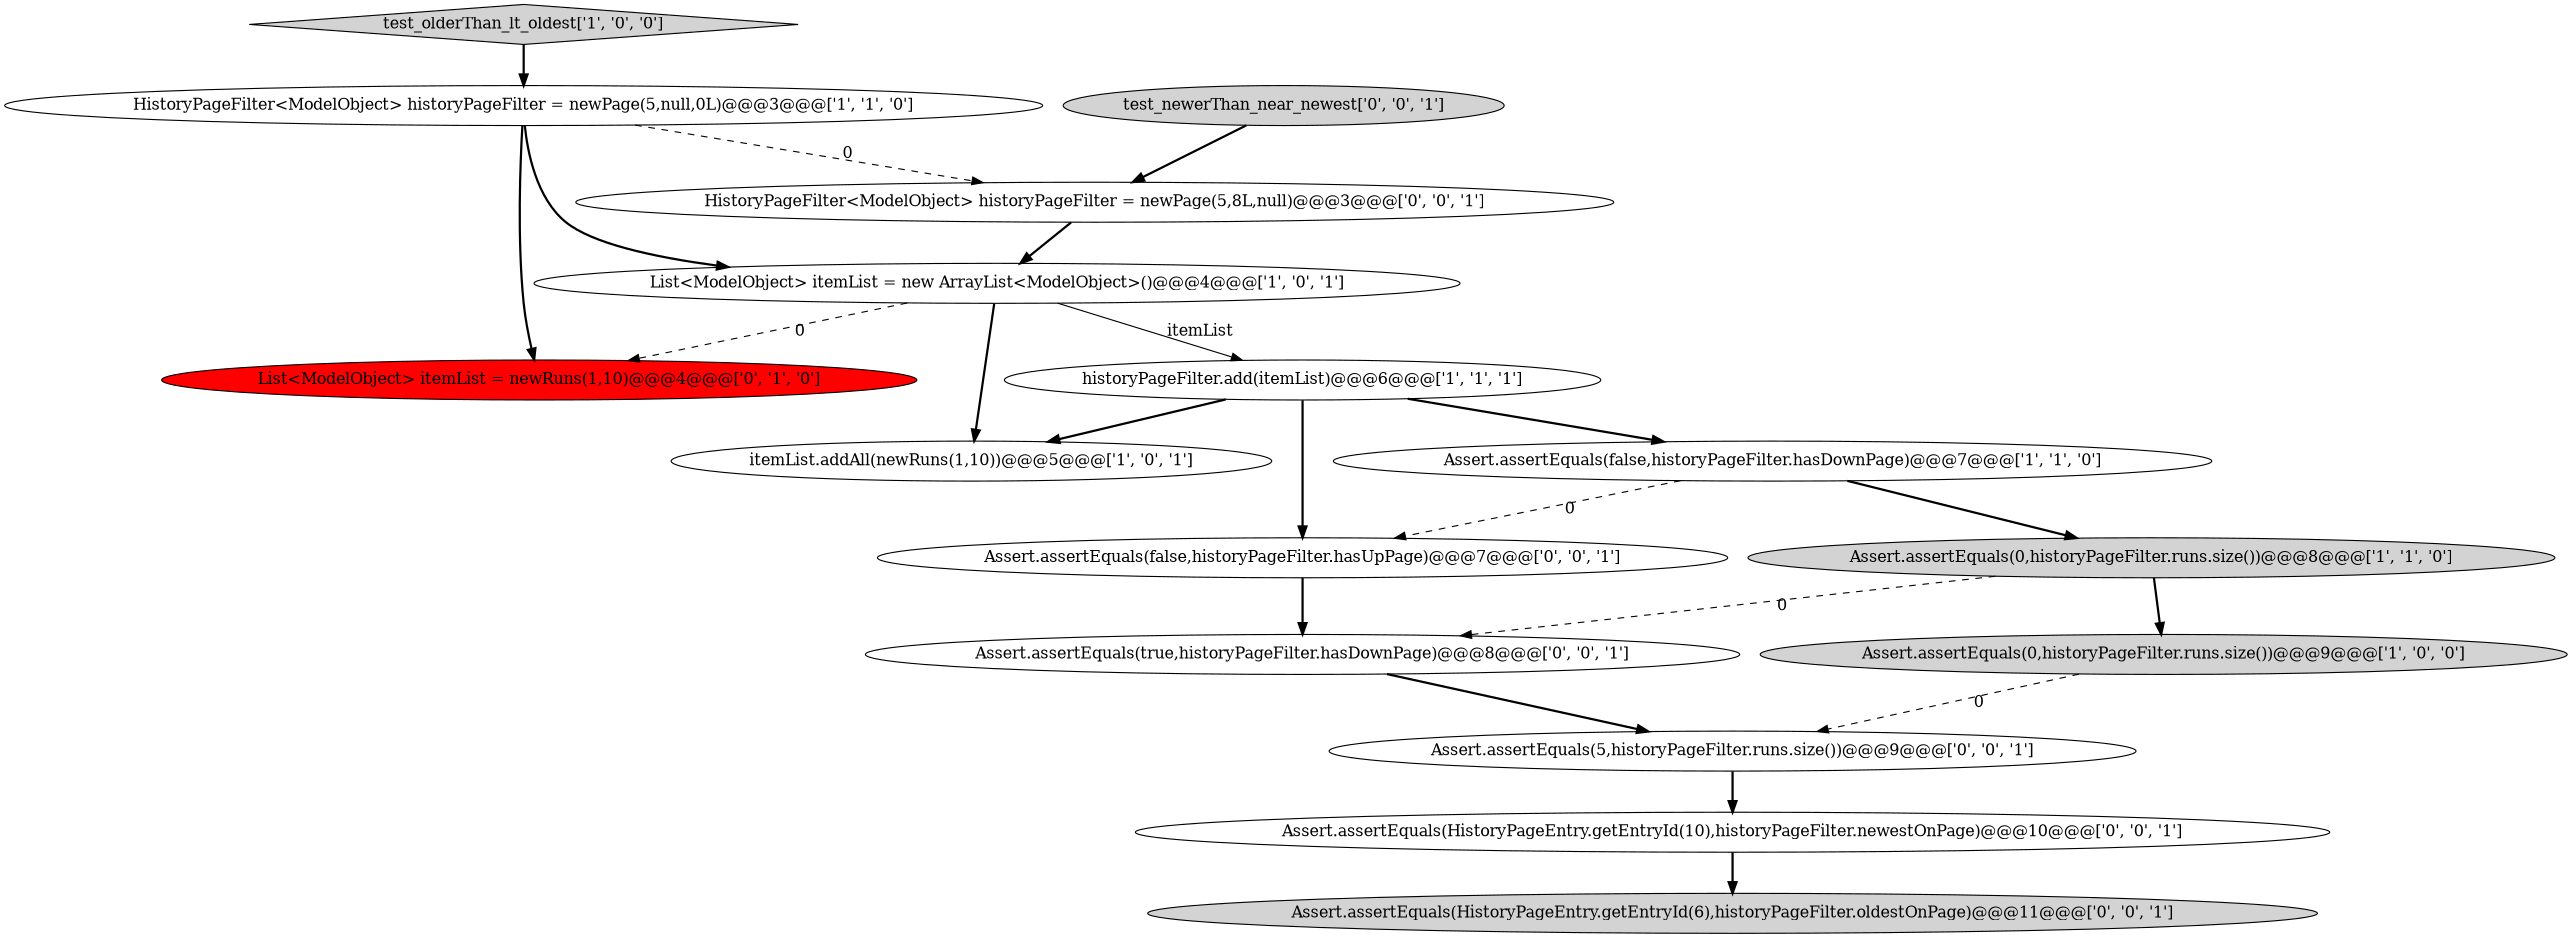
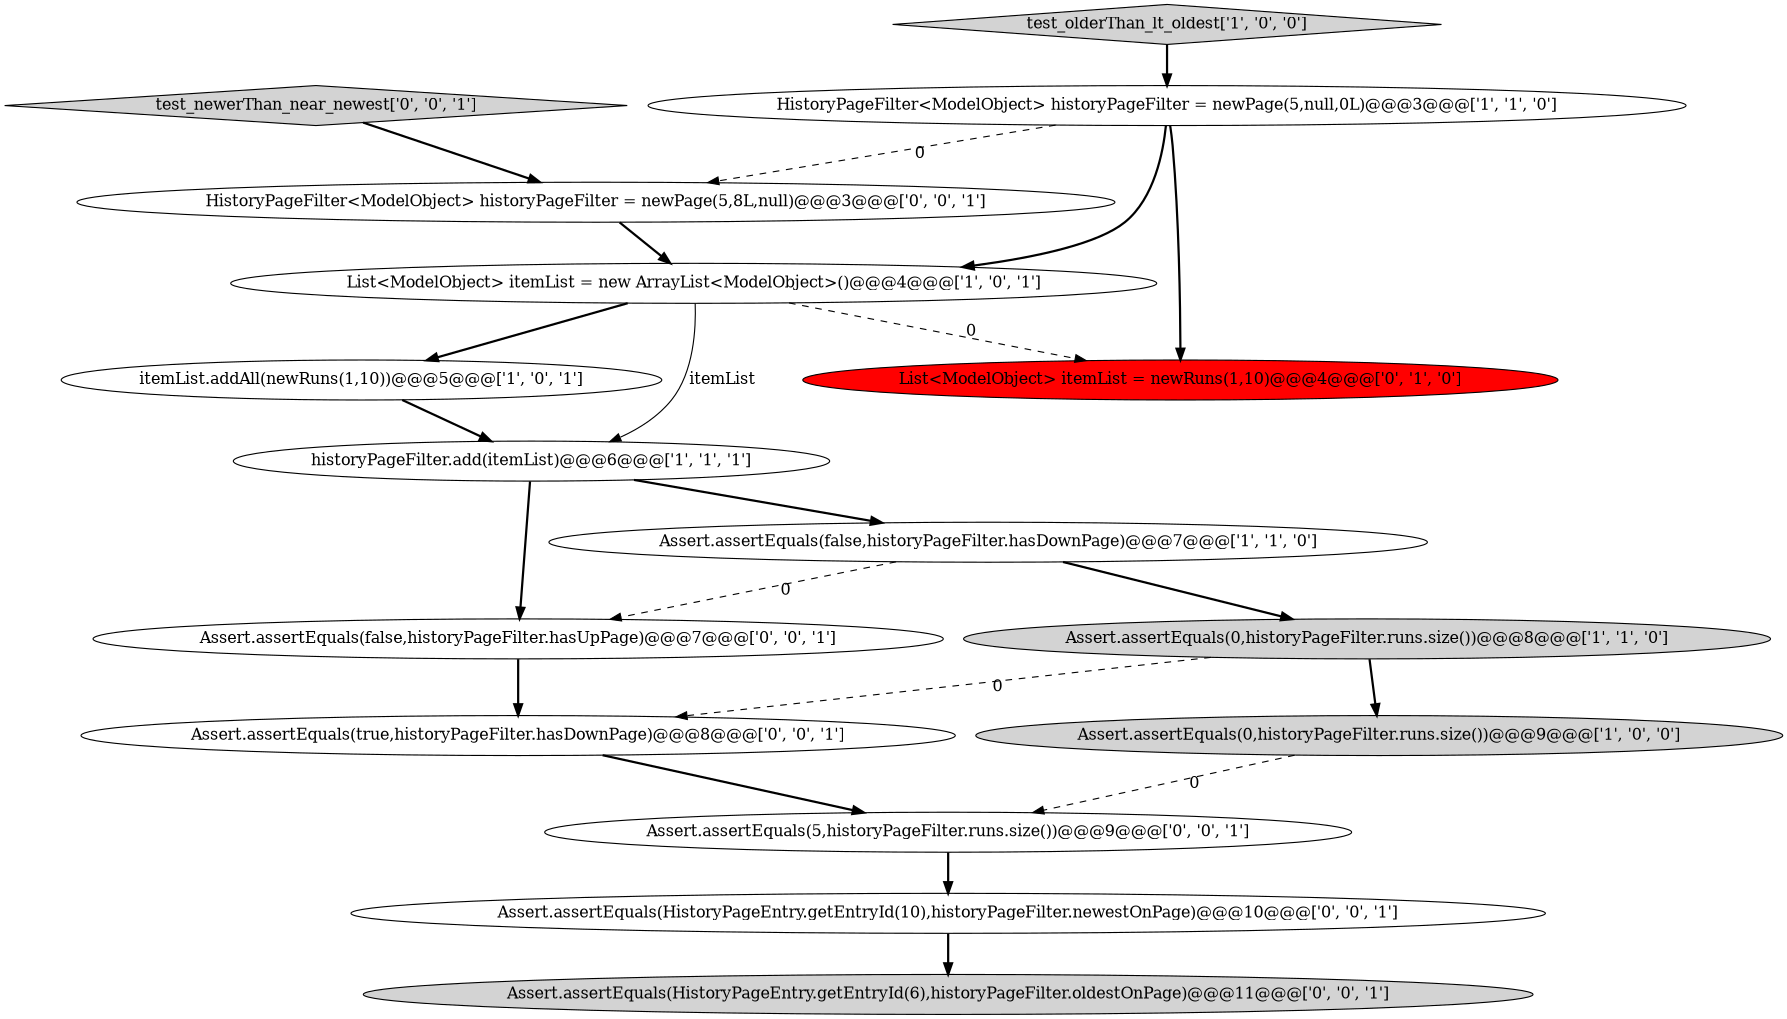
node "test_newerThan_near_newest['0', '0', '1']": shape ellipse -> diamond
edge "historyPageFilter.add(itemList)@@@6@@@['1', '1', '1']" -> "itemList.addAll(newRuns(1,10))@@@5@@@['1', '0', '1']": reversed
